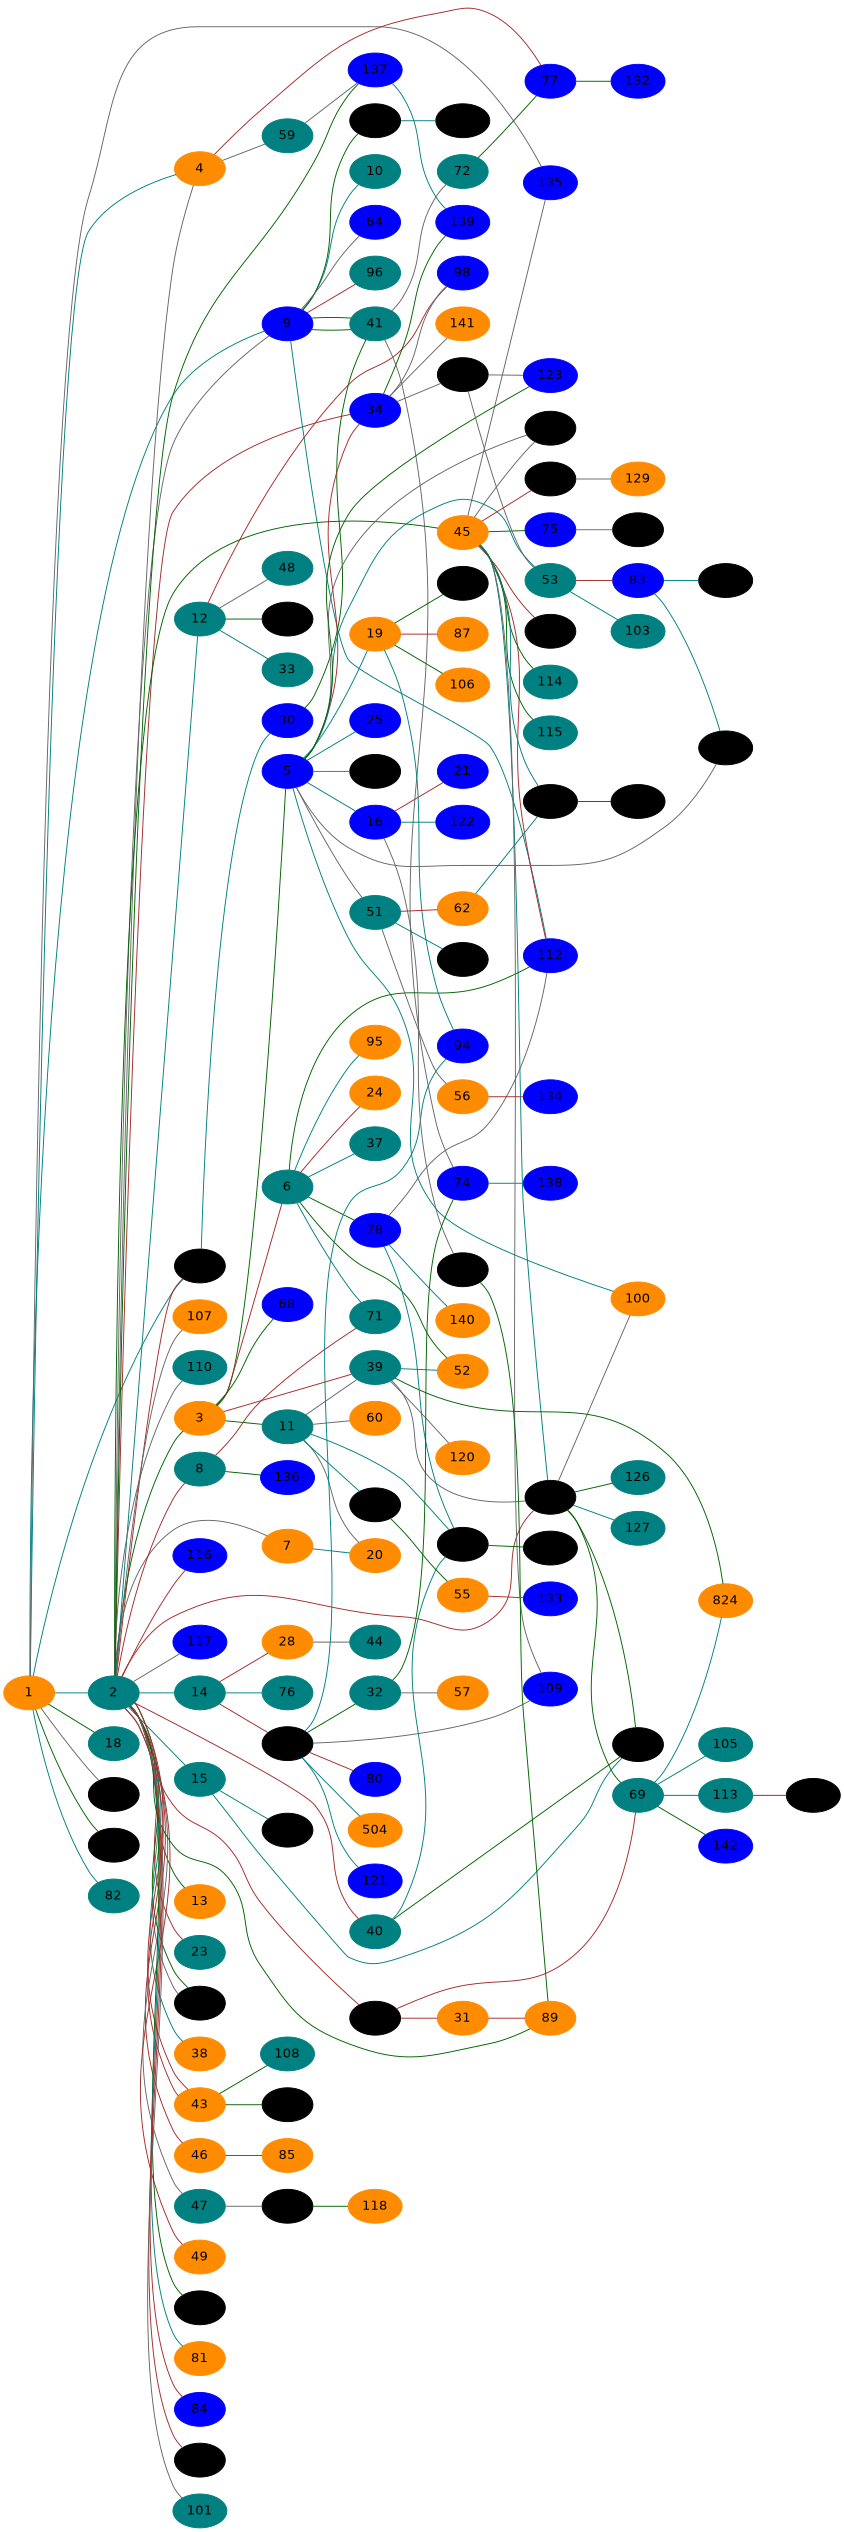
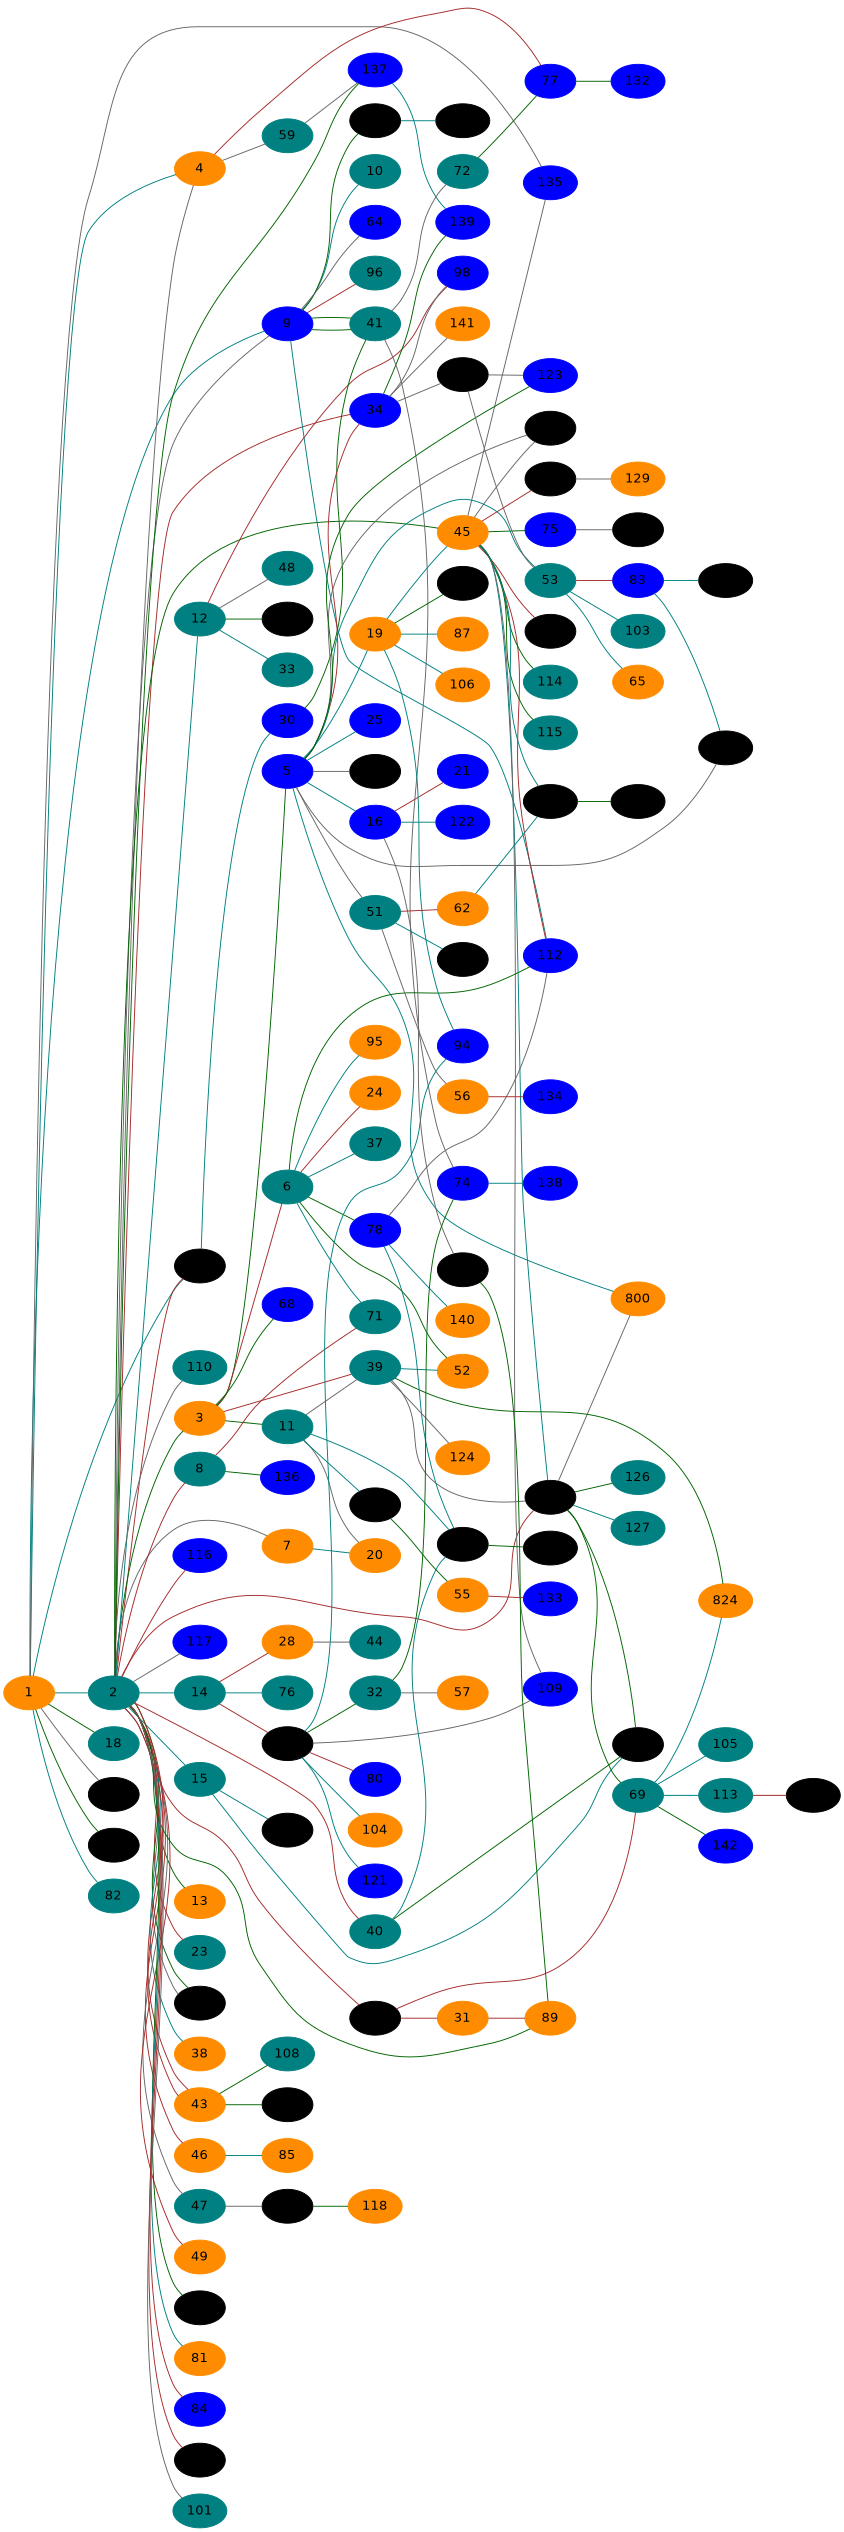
edge "45" -- "19": added
edge "19" -- "87": color brown -> teal
edge "19" -- "106": color darkgreen -> teal
node "65": added
node "100": label "100" -> "800"
node "107": removed
node "60": removed
node "120": label "120" -> "124"
node "504": label "504" -> "104"
edge "46" -- "85": color brown -> teal
